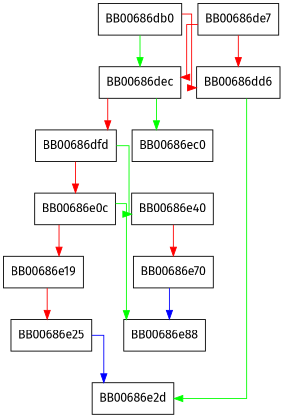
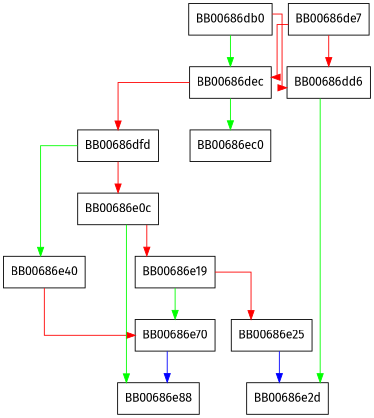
edge "BB00686e19" -> "BB00686e70": added
